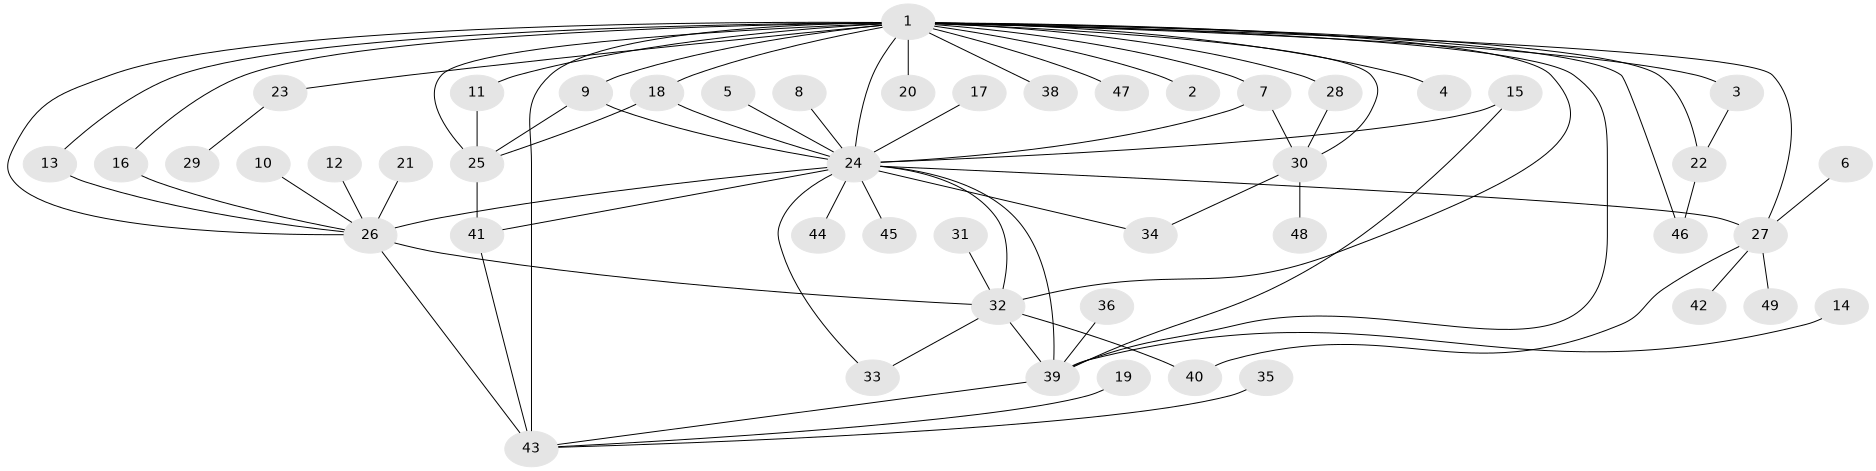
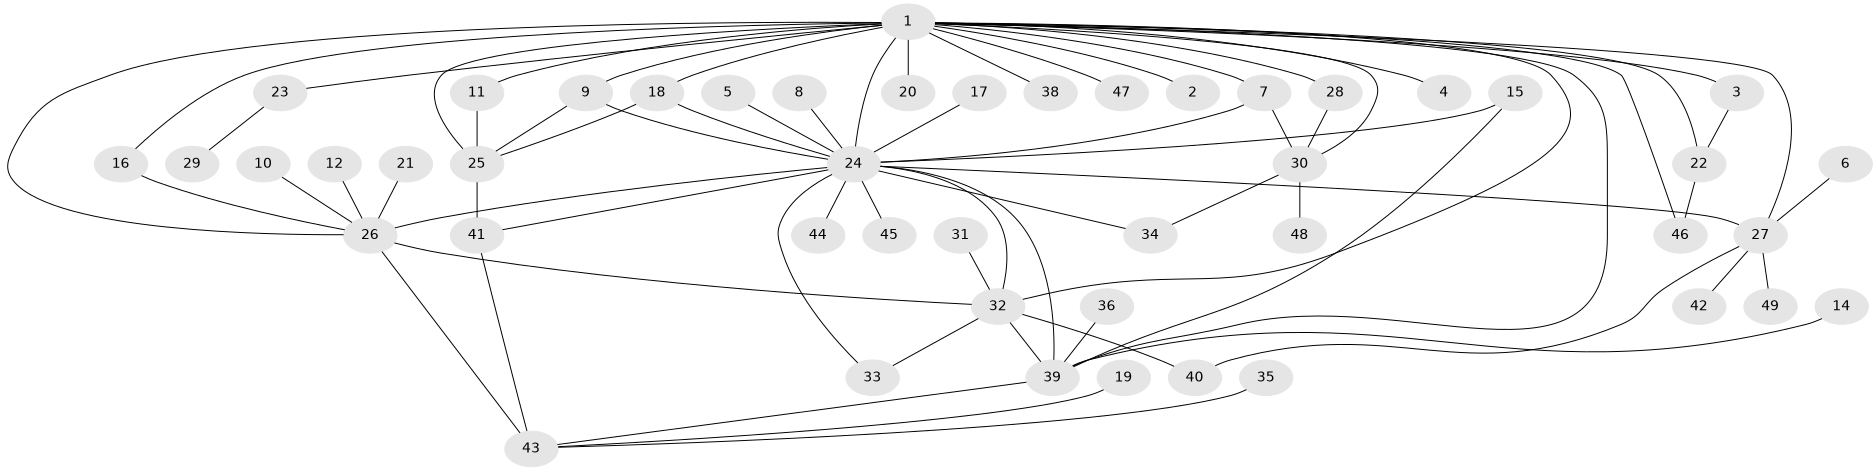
edge "1" -- "43": removed
node "13": removed
